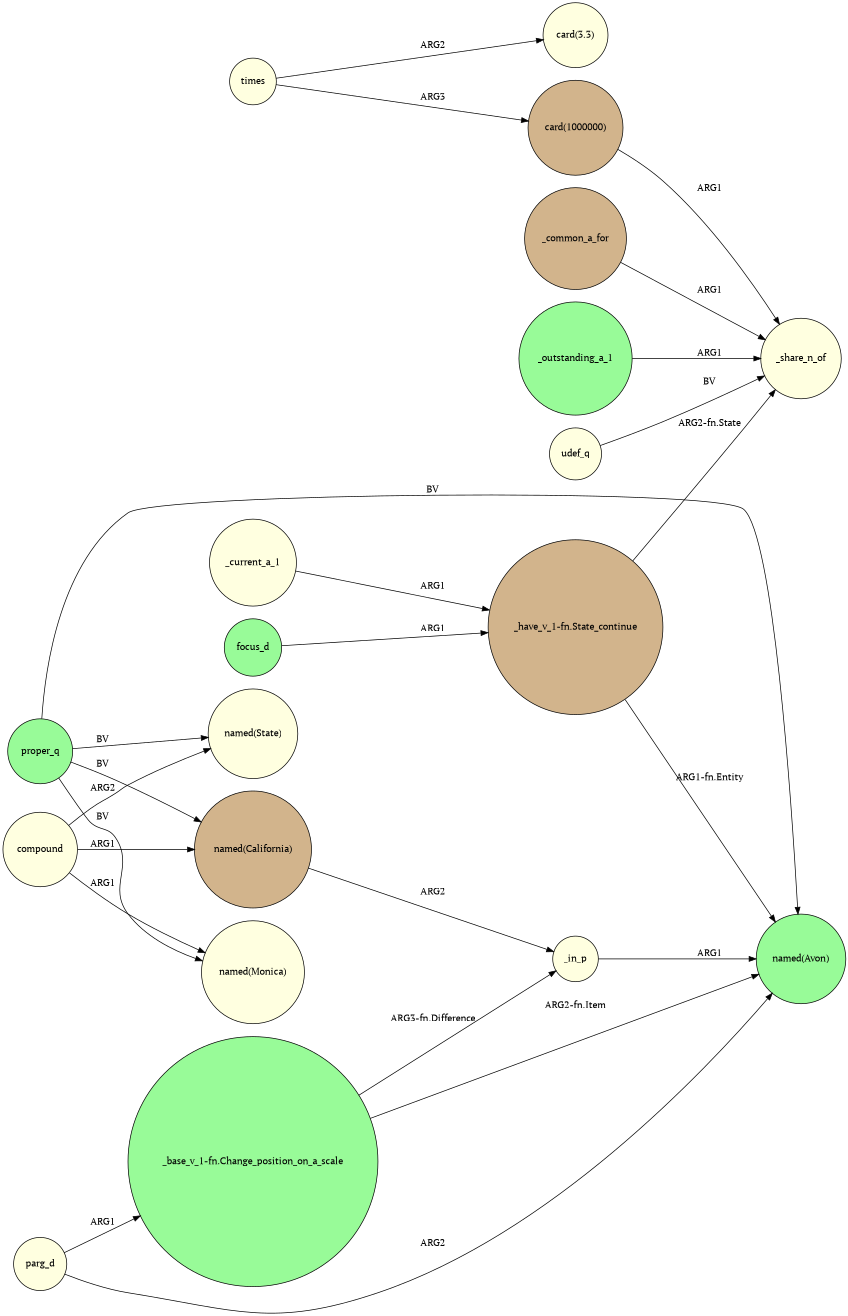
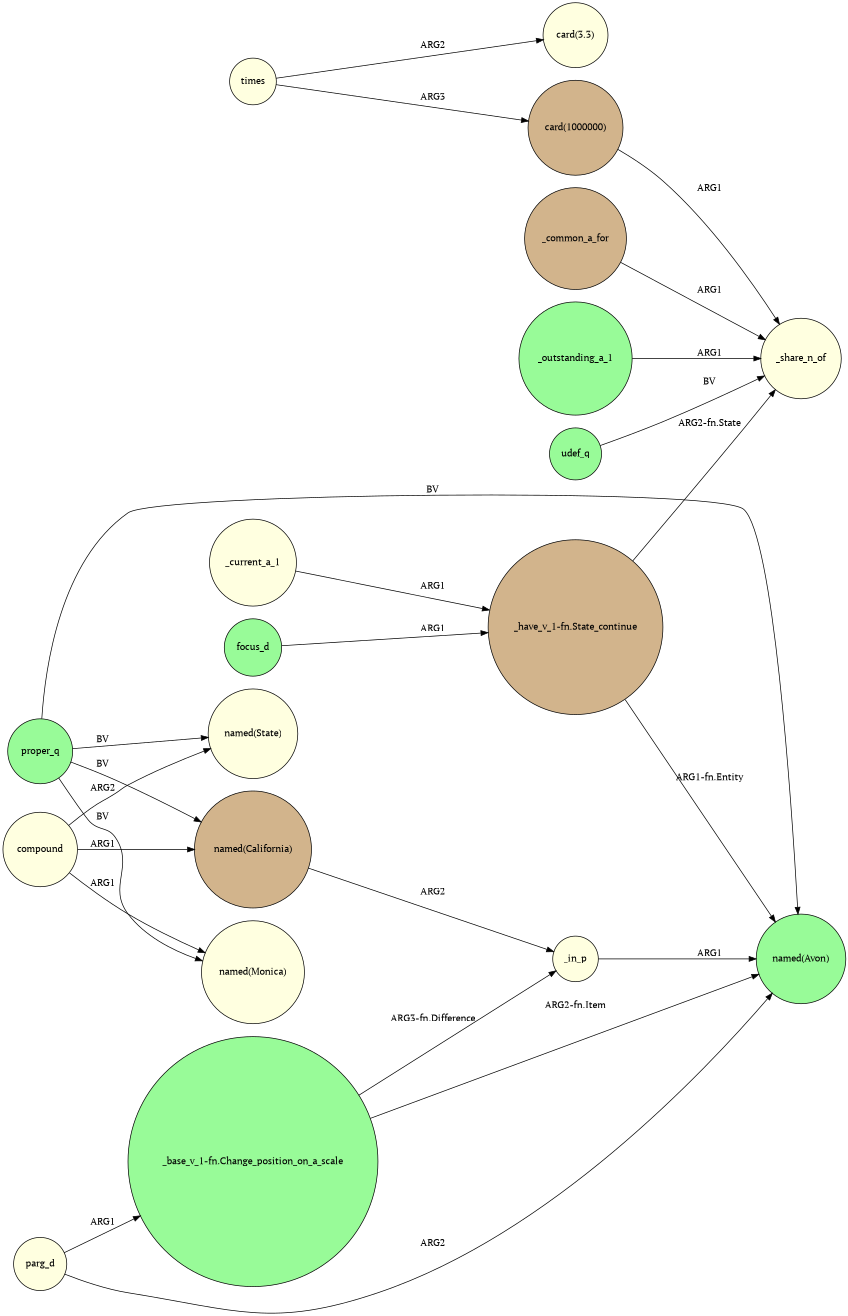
node "udef_q": fillcolor lightyellow -> palegreen
